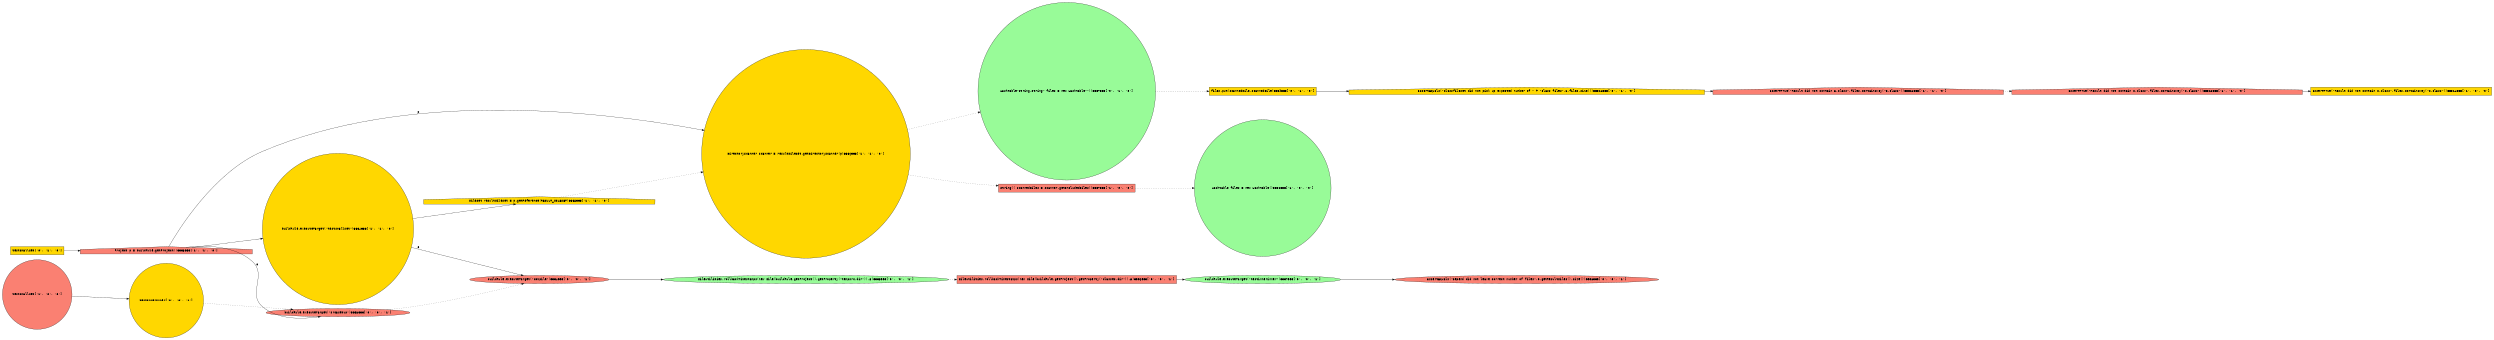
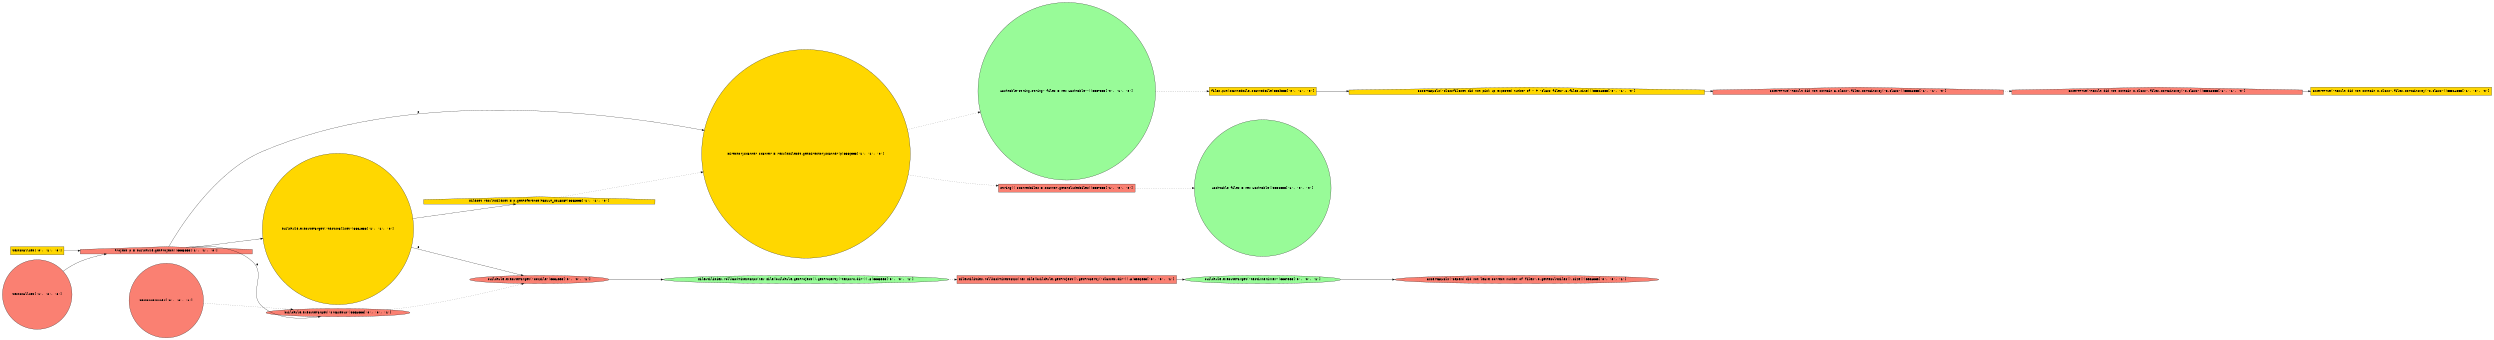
edge "testSmallSet['1', '0', '0']" -> "testInnerInner['0', '0', '1']": now "testSmallSet['1', '0', '0']" -> "Project p = buildRule.getProject()@@@3@@@['1', '1', '0']"
node "testInnerInner['0', '0', '1']": fillcolor gold -> salmon
